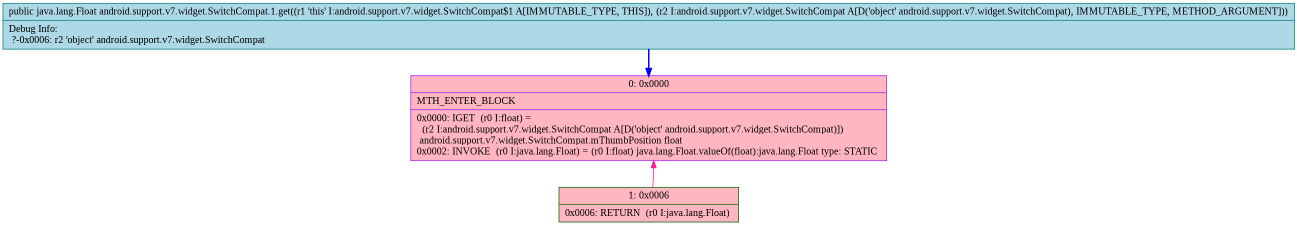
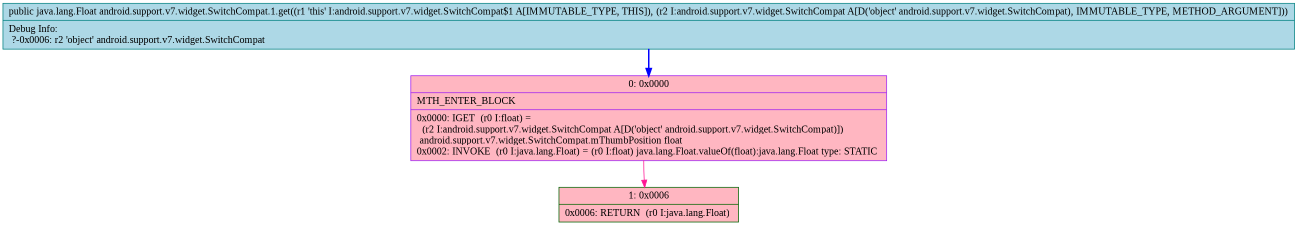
edge "1: 0x0006" -> "0: 0x0000": reversed
